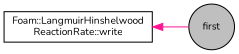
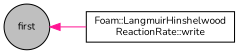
edge "first" -> "Foam::LangmuirHinshelwood ReactionRate::write": reversed
